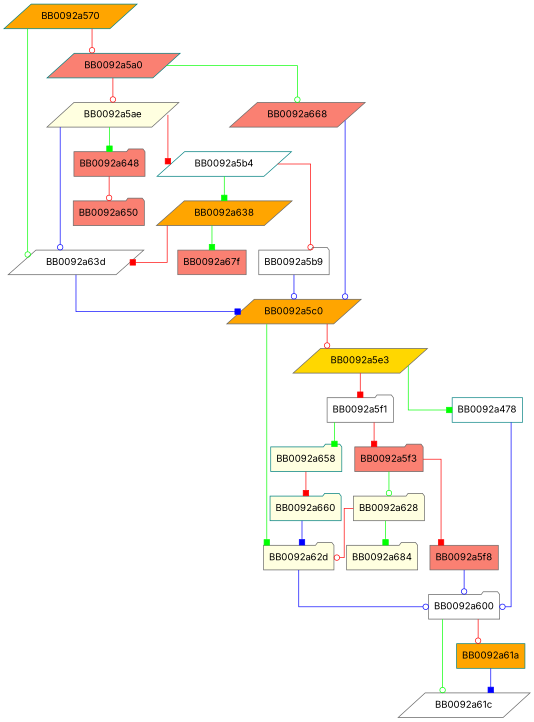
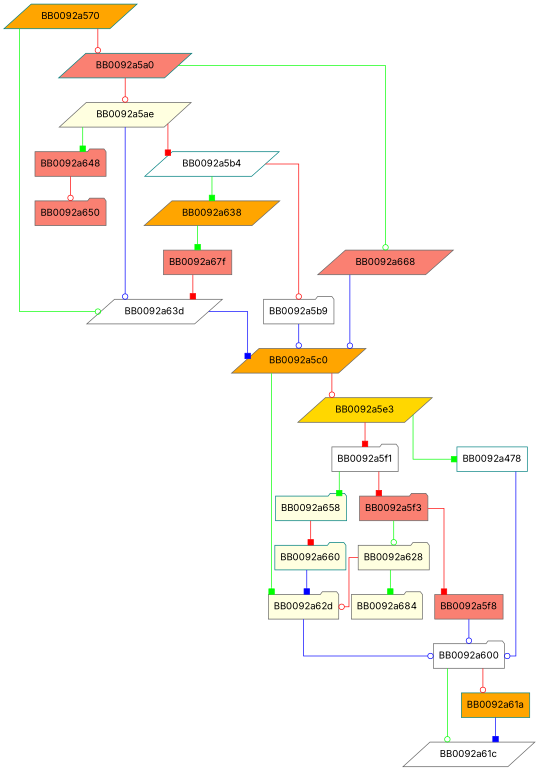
edge "BB0092a638" -> "BB0092a63d": now "BB0092a67f" -> "BB0092a63d"
